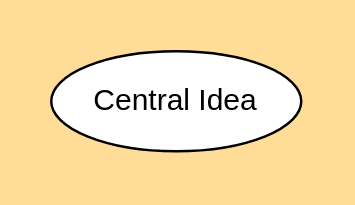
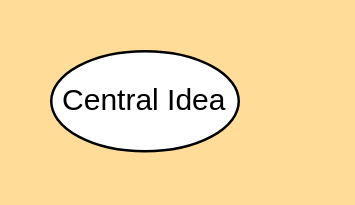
node "Central Idea": size 250x100 -> 188x100
